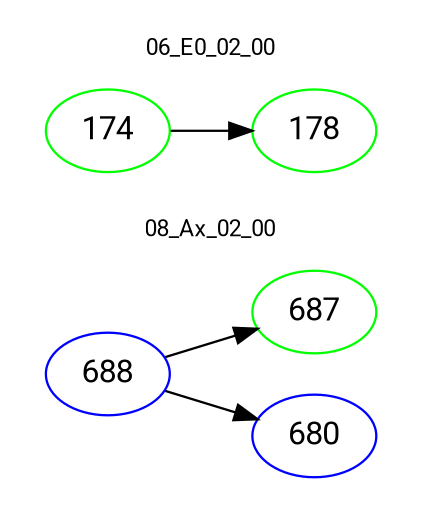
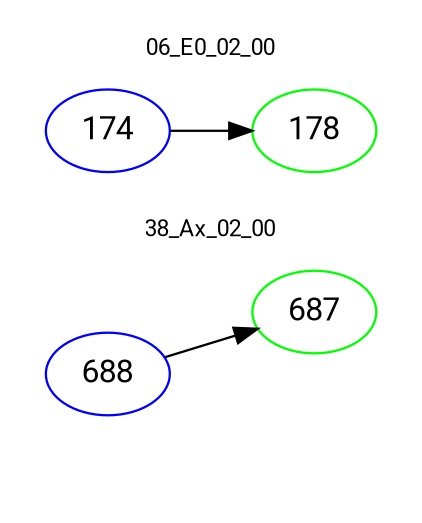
node "174": color green -> blue
cluster "08_Ax_02_00": label "08_Ax_02_00" -> "38_Ax_02_00"
node "680": removed
